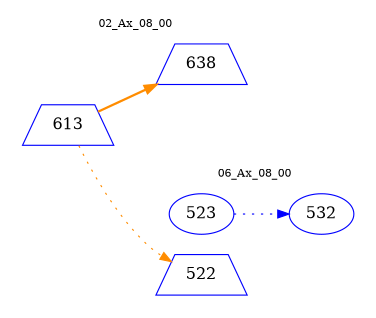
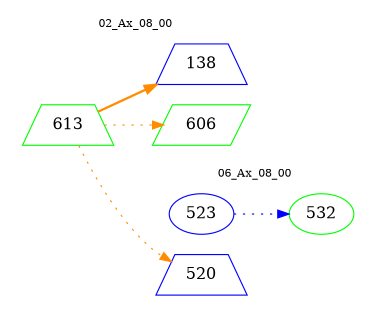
node "638": label "638" -> "138"
node "613": color blue -> green
node "606": added
node "532": color blue -> green
node "522": label "522" -> "520"
